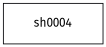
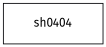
node "sh0004": label "sh0004" -> "sh0404"
